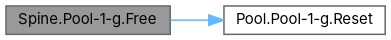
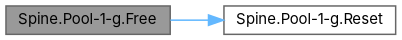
node "Pool.Pool-1-g.Reset": label "Pool.Pool-1-g.Reset" -> "Spine.Pool-1-g.Reset"
